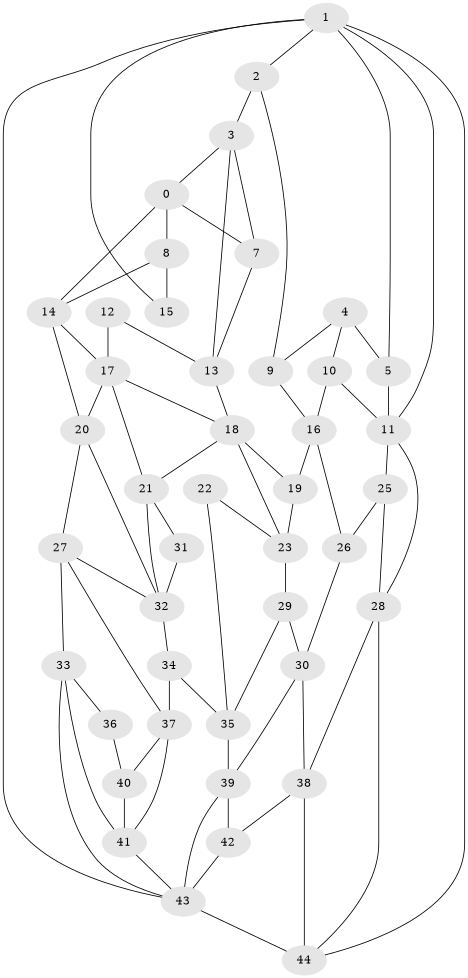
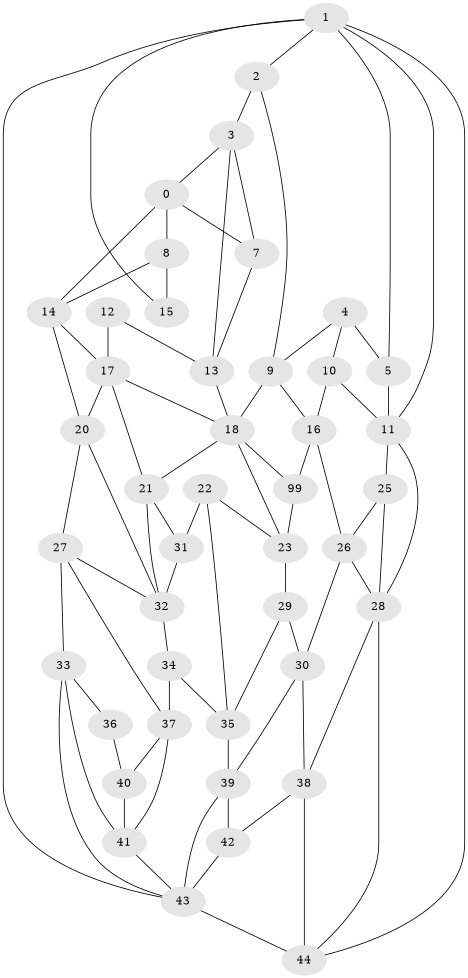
edge "9" -- "18": added
node "19": label "19" -> "99"
edge "22" -- "31": added
edge "26" -- "28": added
